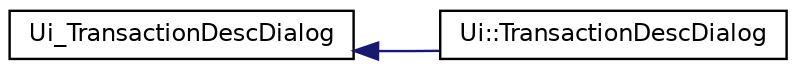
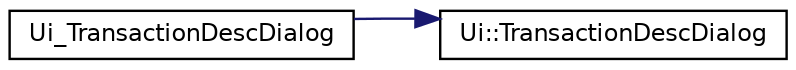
edge "Ui::TransactionDescDialog" -> "Ui_TransactionDescDialog": reversed
